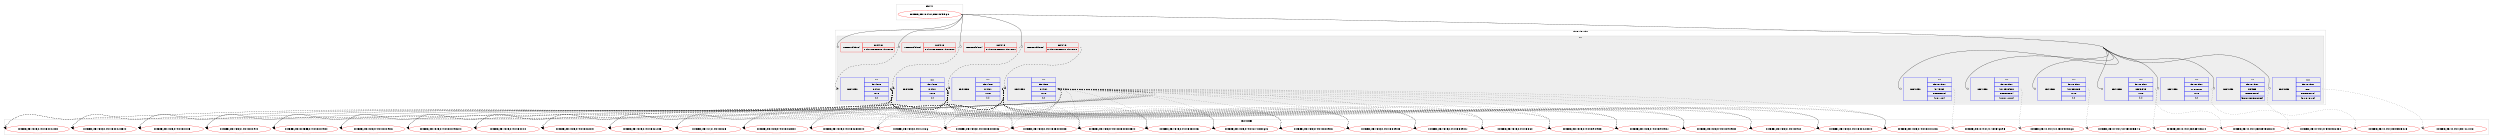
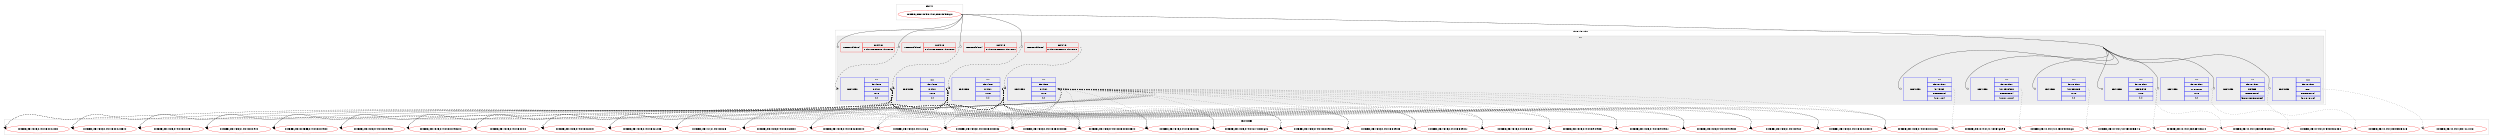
node "portage://dev-python/qtconsole-5.6.0": label "portage://dev-python/qtconsole-5.6.0" -> "portage://qtconsole-python/qtconsole-5.6.0"
